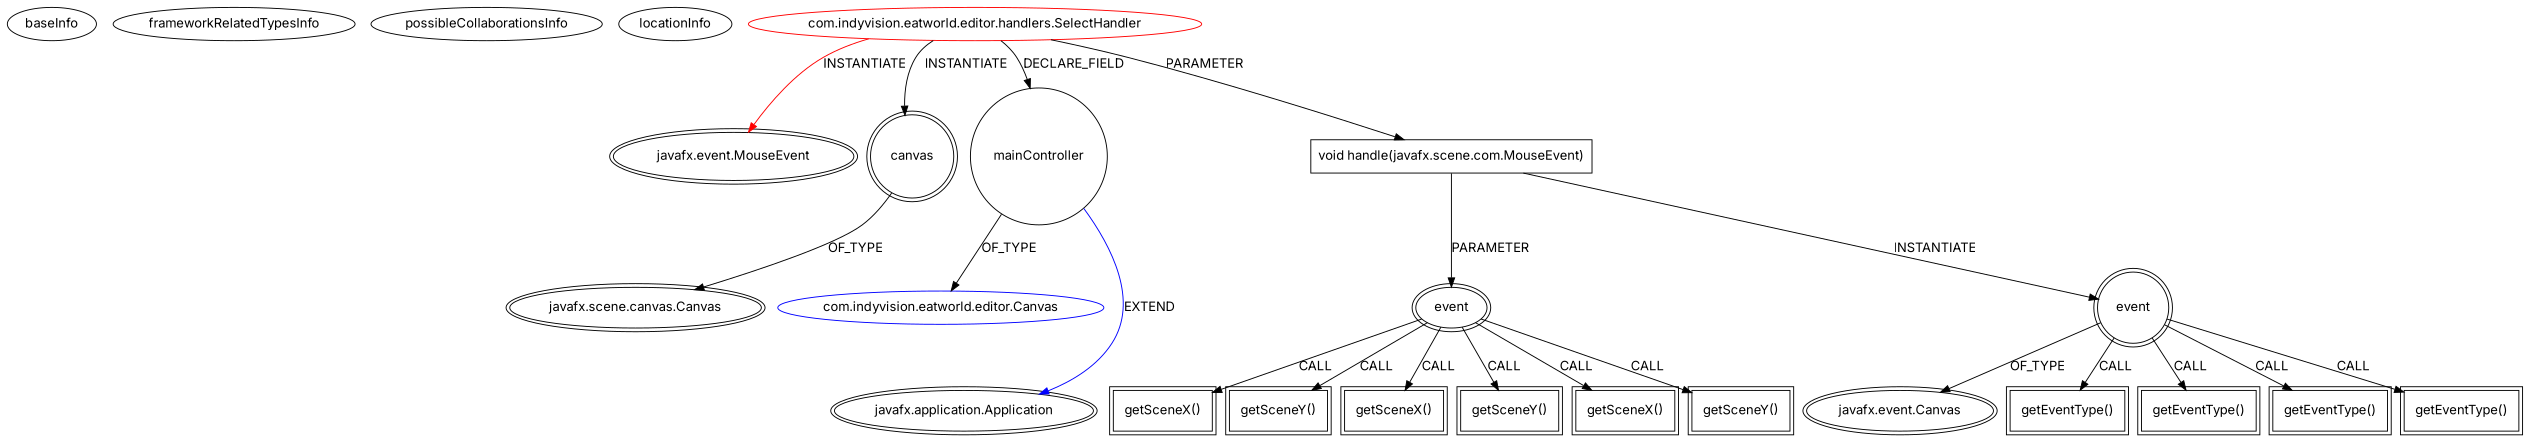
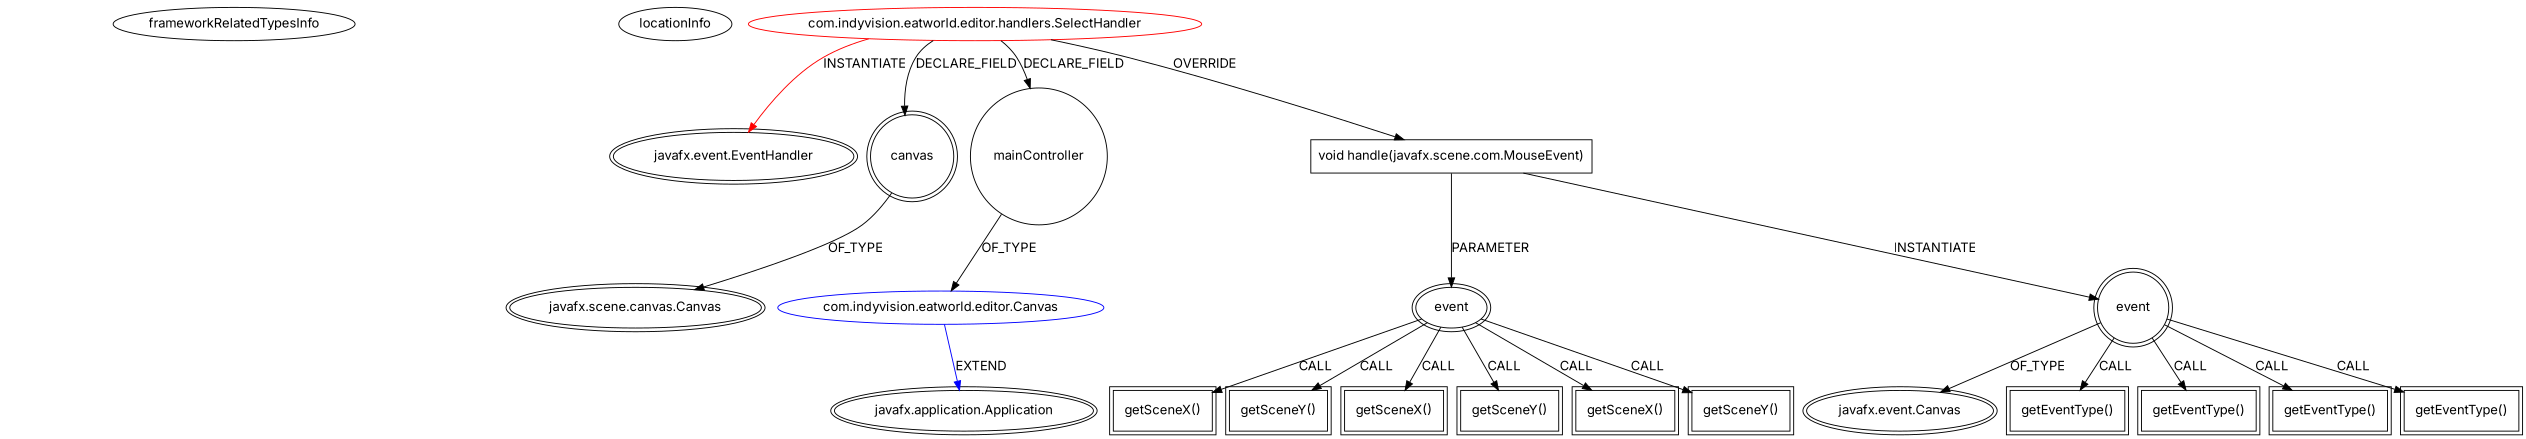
node "baseInfo": removed
node "possibleCollaborationsInfo": removed
edge "com.indyvision.eatworld.editor.handlers.SelectHandler" -> "canvas": label "INSTANTIATE" -> "DECLARE_FIELD"
edge "com.indyvision.eatworld.editor.handlers.SelectHandler" -> "void handle(javafx.scene.com.MouseEvent)": label "PARAMETER" -> "OVERRIDE"
node "javafx.event.MouseEvent": label "javafx.event.MouseEvent" -> "javafx.event.EventHandler"
edge "mainController" -> "javafx.application.Application": now "com.indyvision.eatworld.editor.Canvas" -> "javafx.application.Application"
